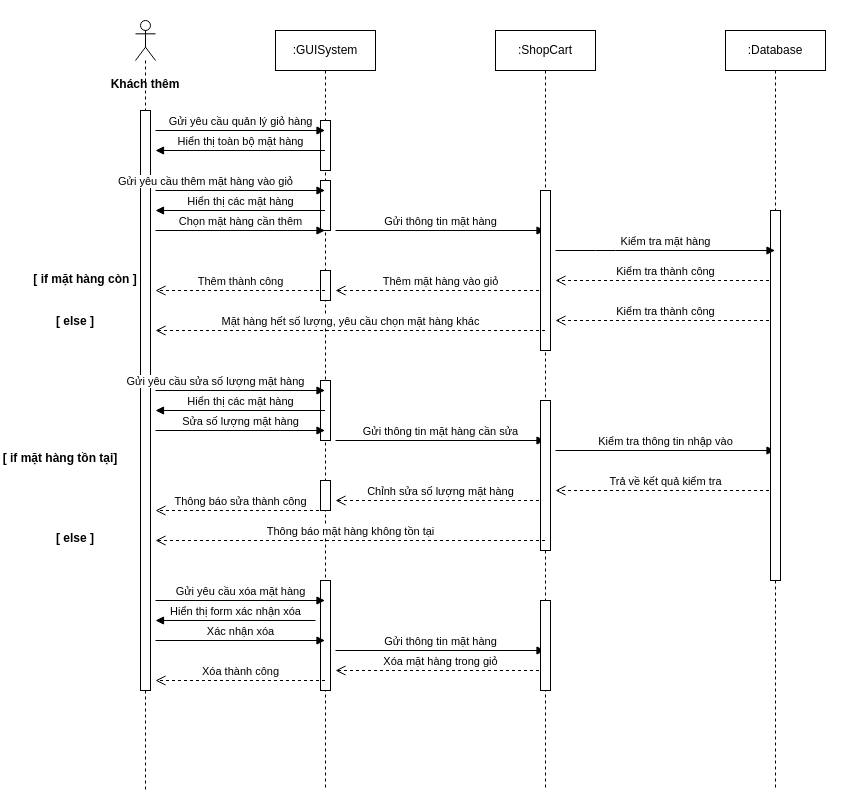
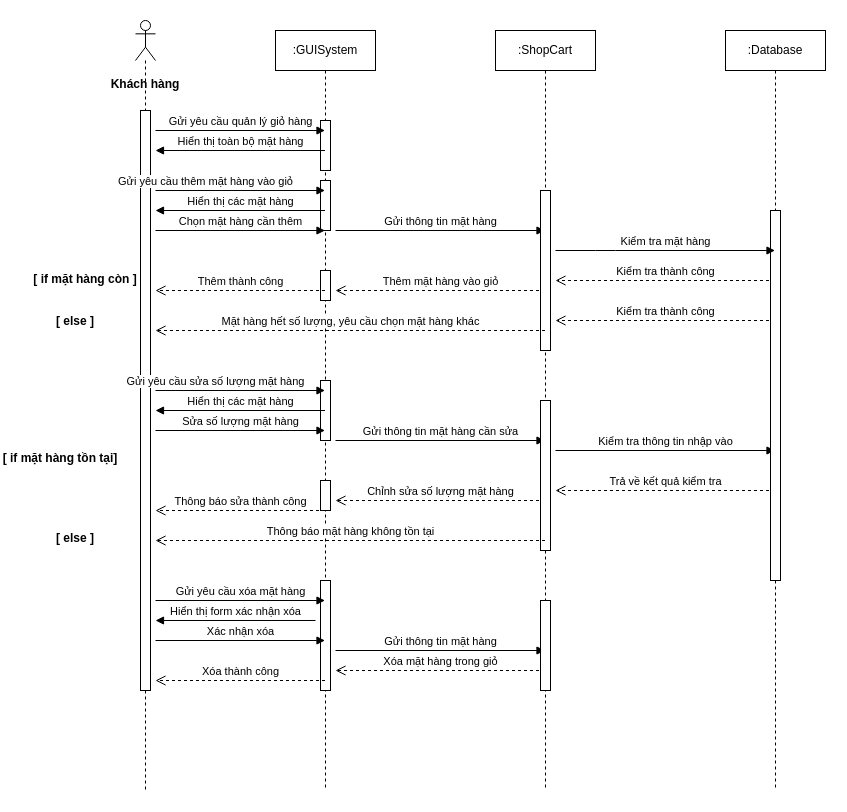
node "Khách thêm": label "Khách thêm" -> "Khách hàng"
